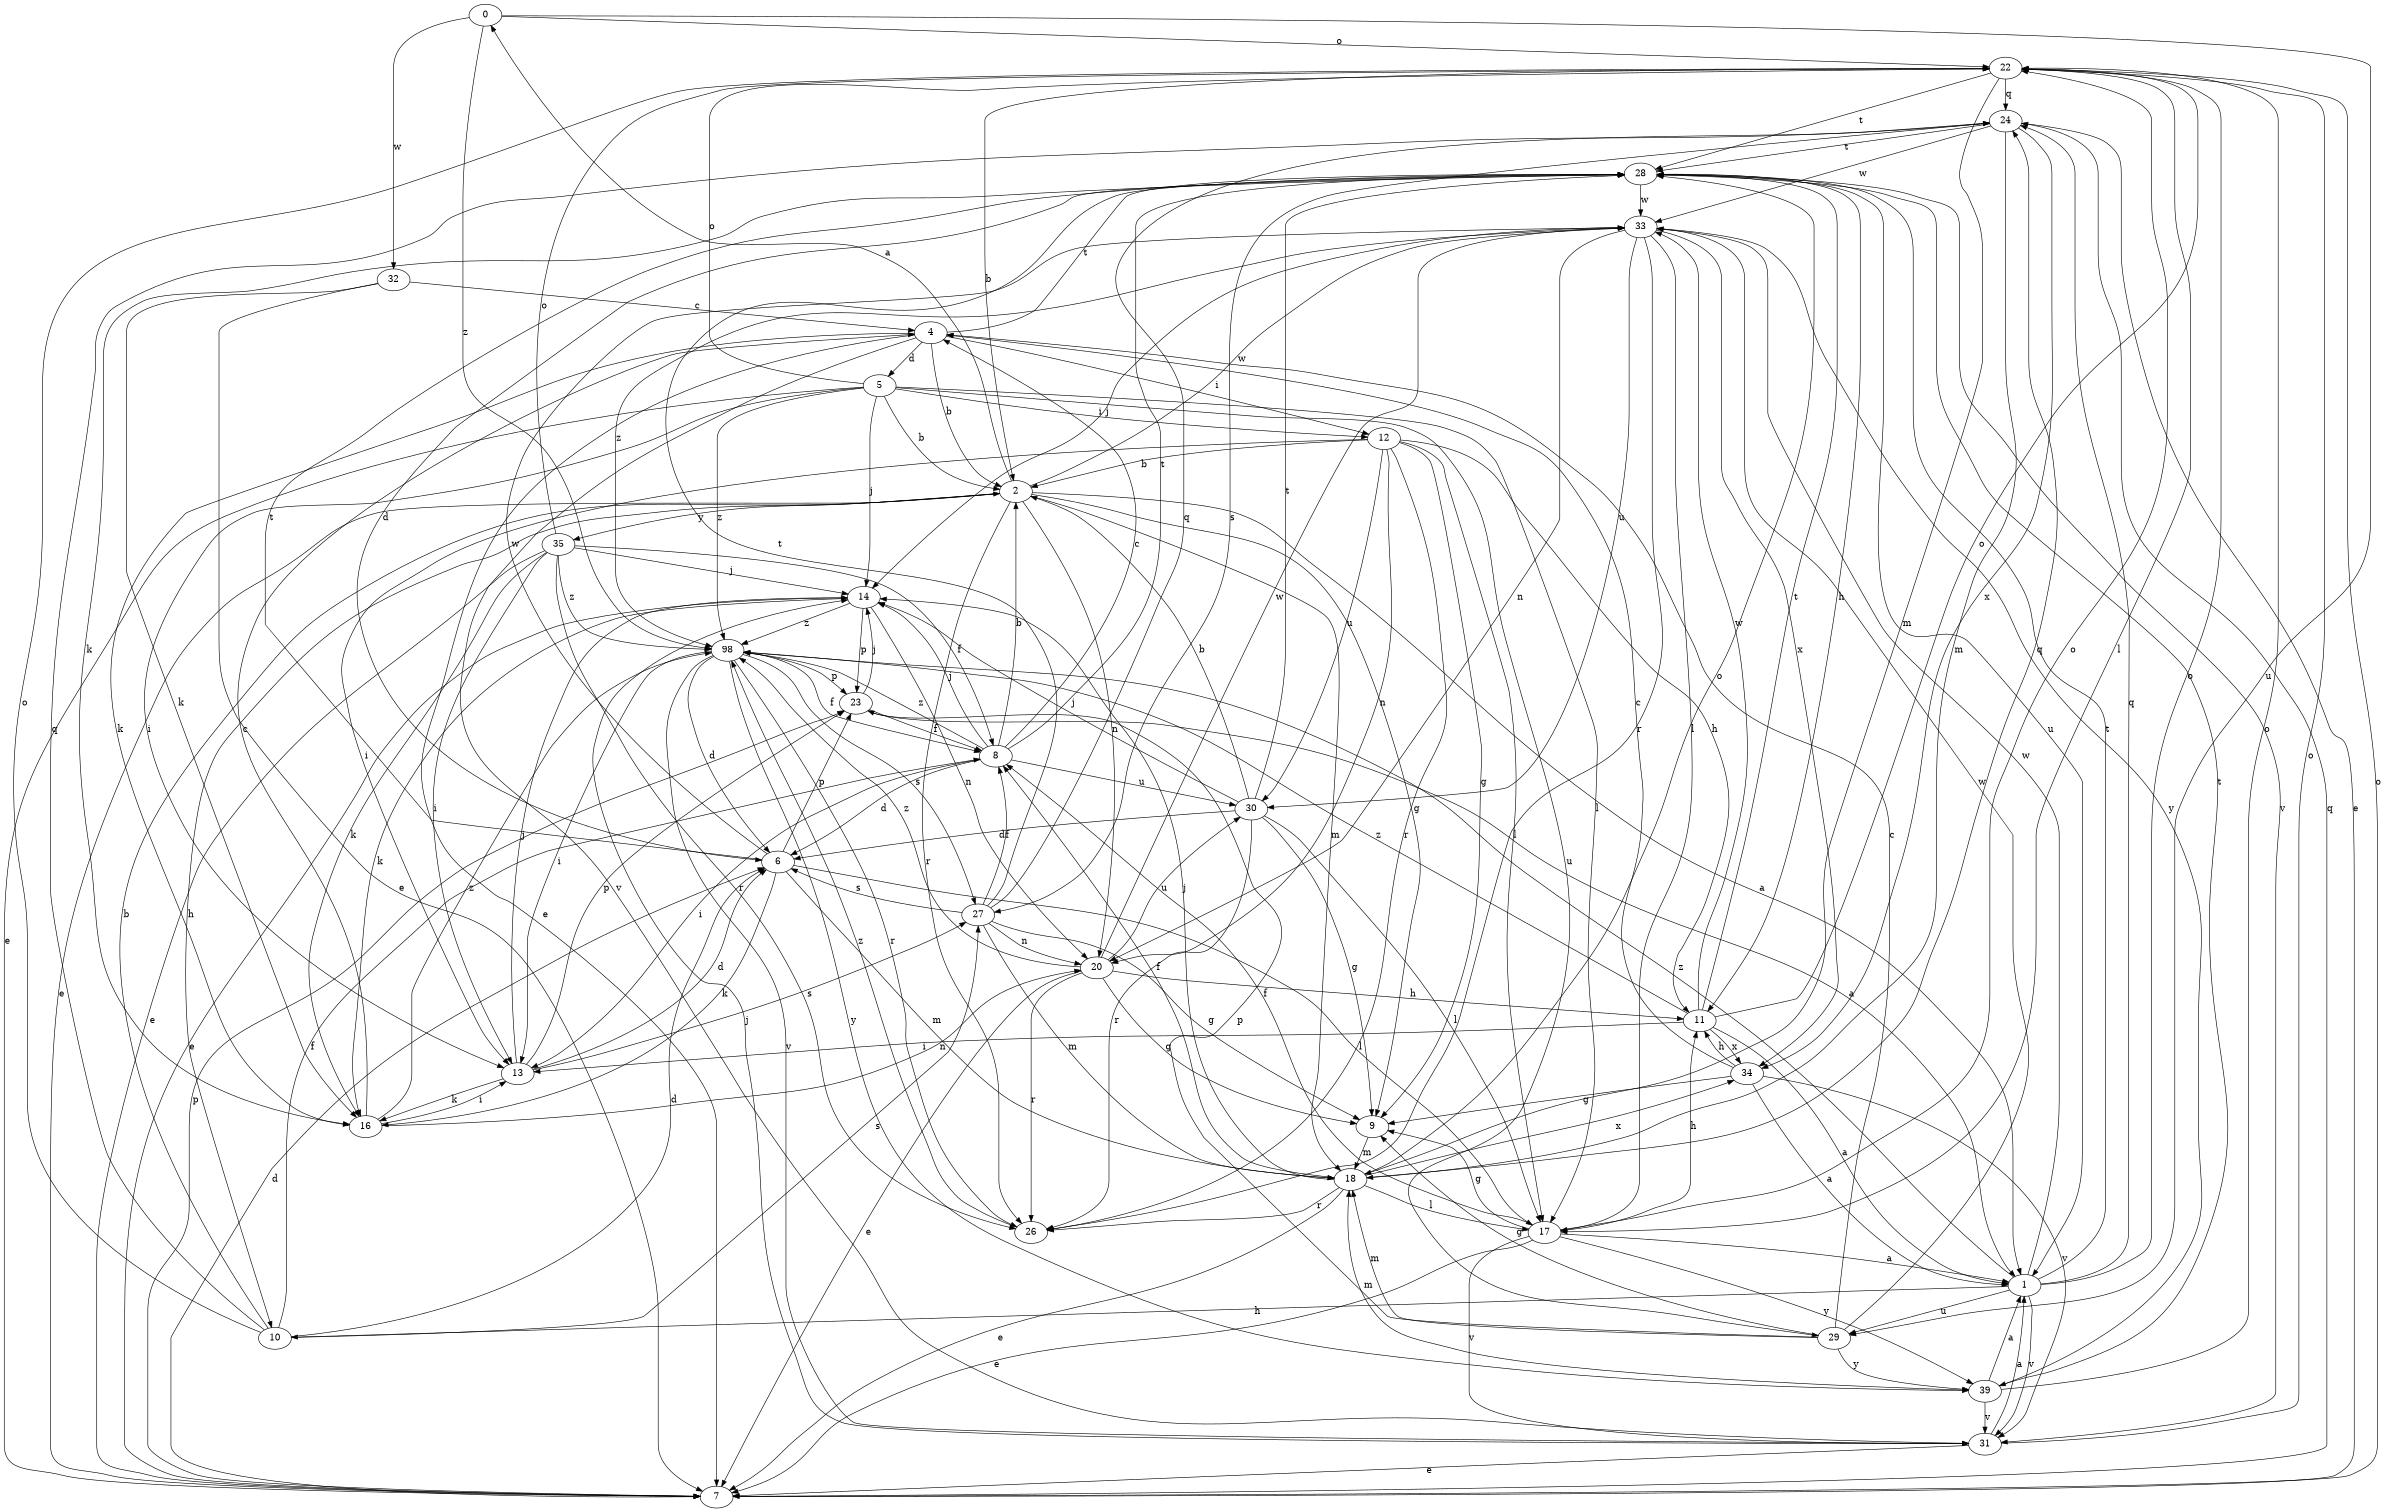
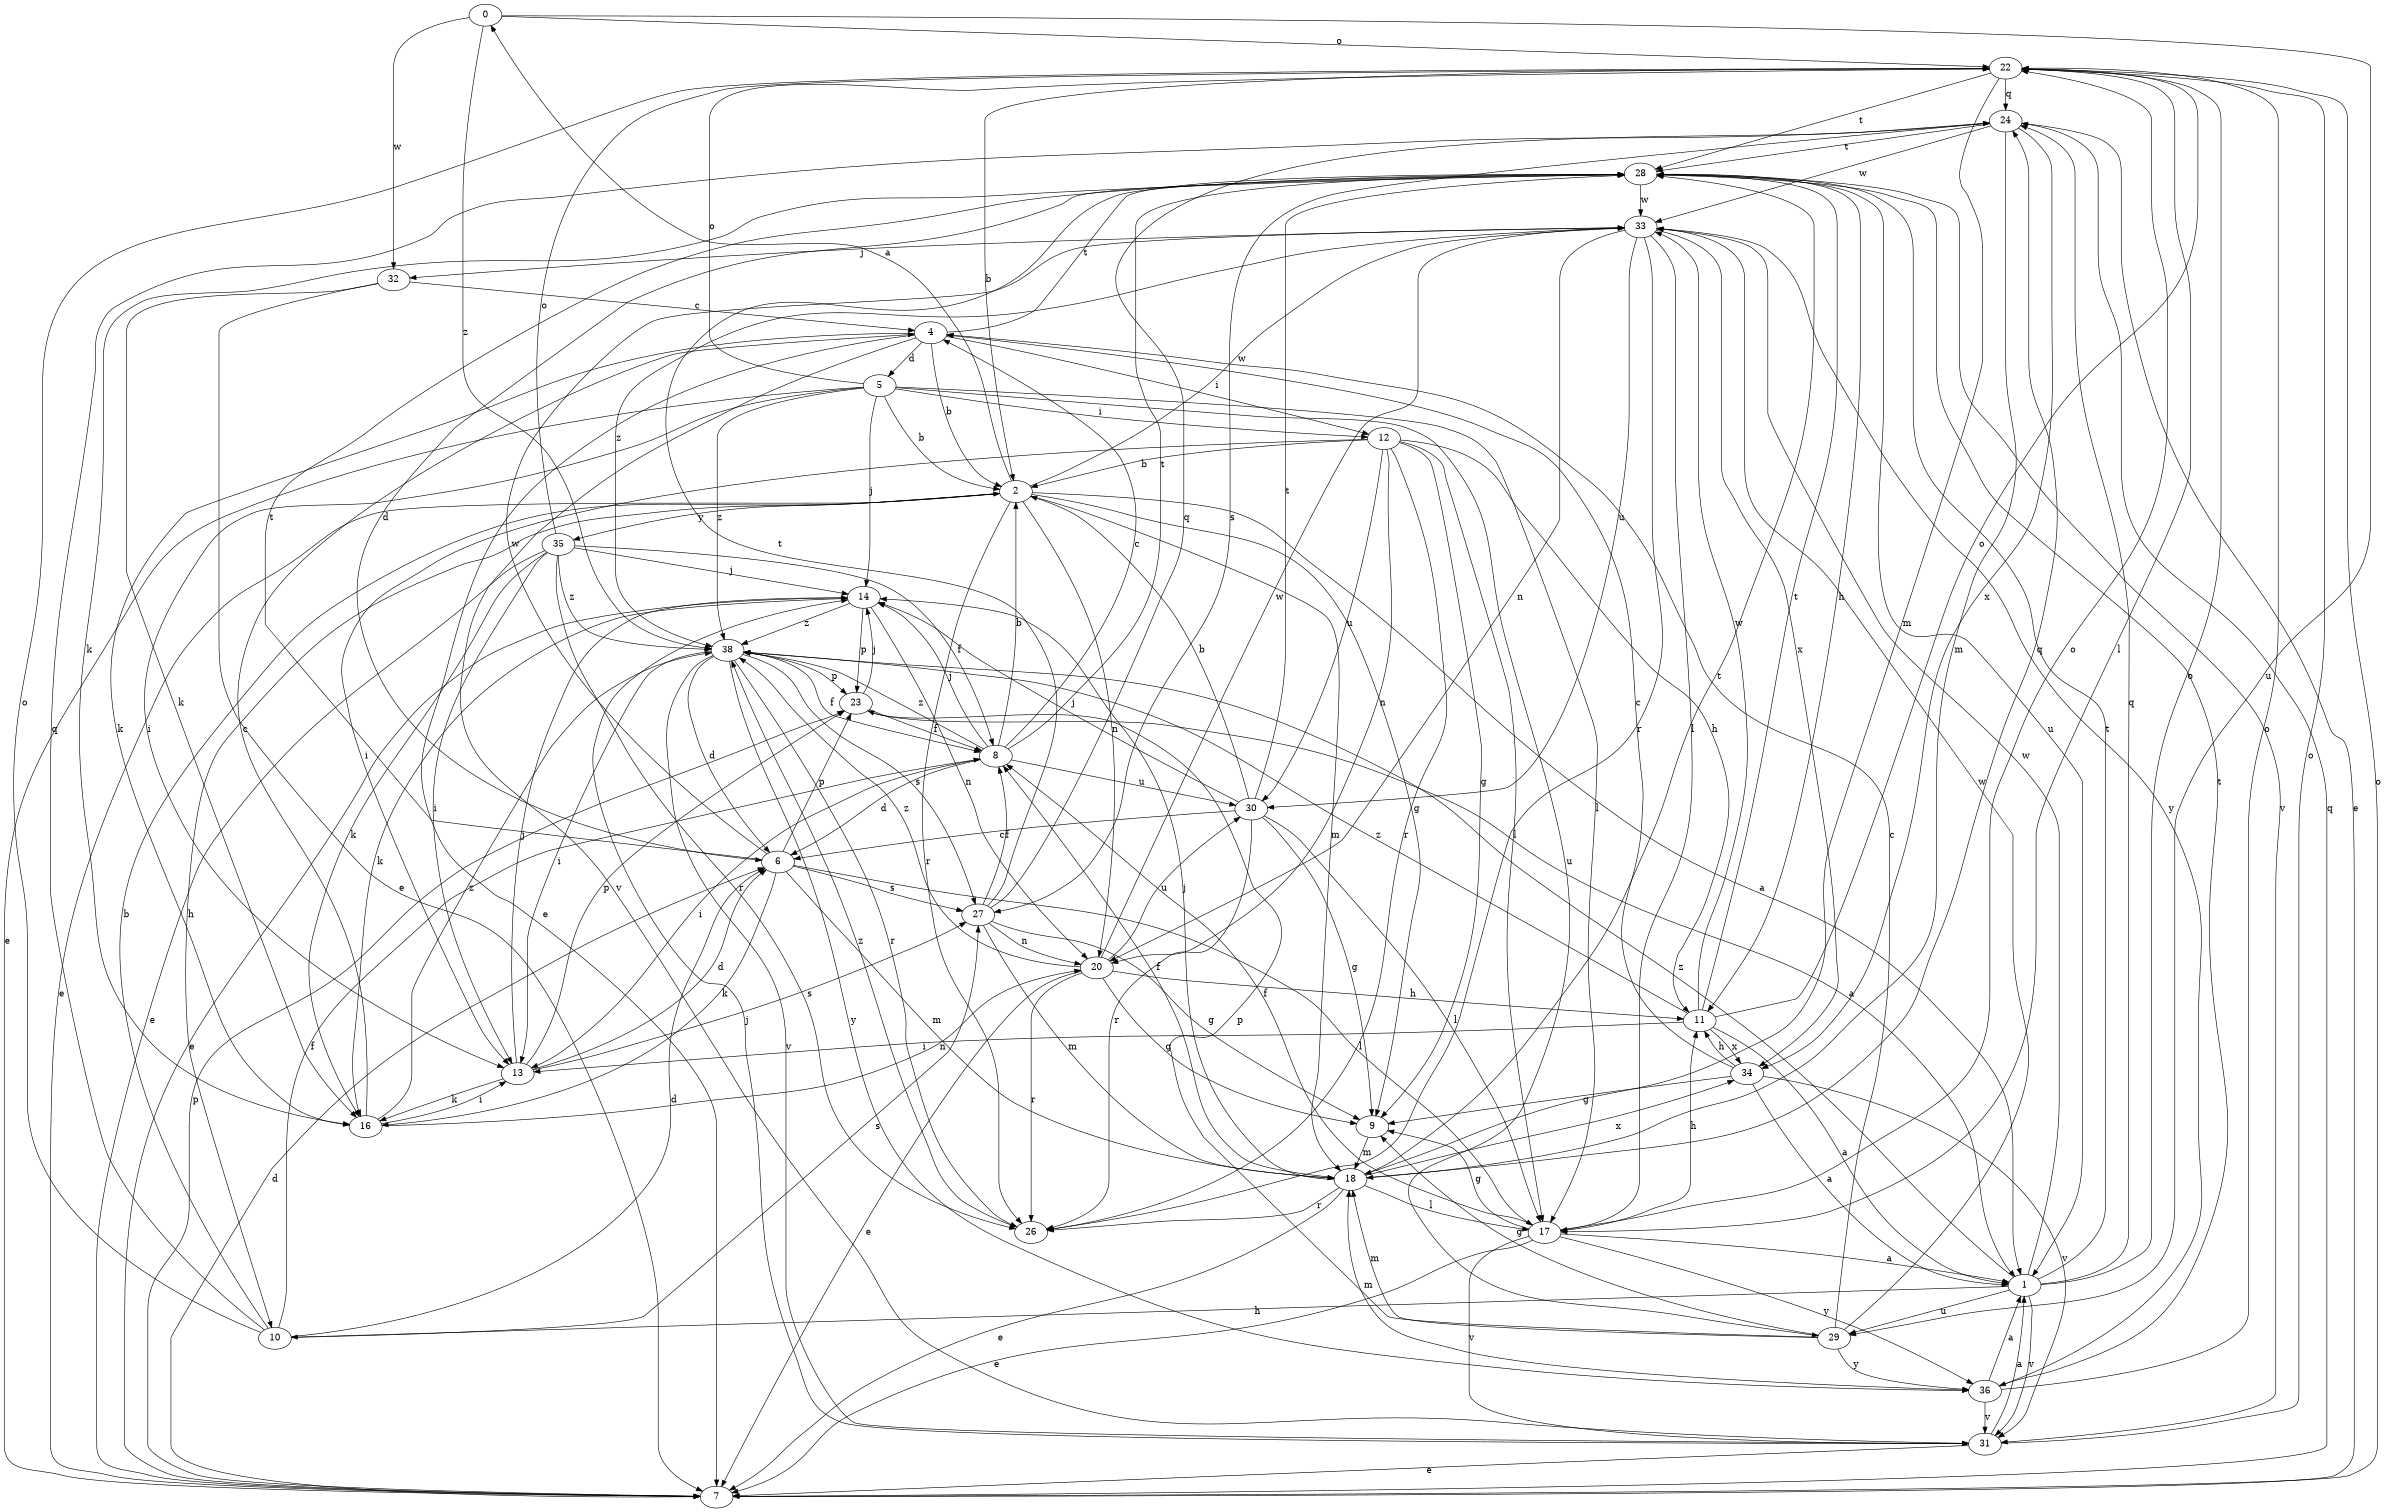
edge "33" -> "14": now "33" -> "32"
node "98": label "98" -> "38"
edge "18" -> "28": label "o" -> "t"
edge "30" -> "6": label "d" -> "c"
edge "27" -> "6": reversed
node "39": label "39" -> "36"
